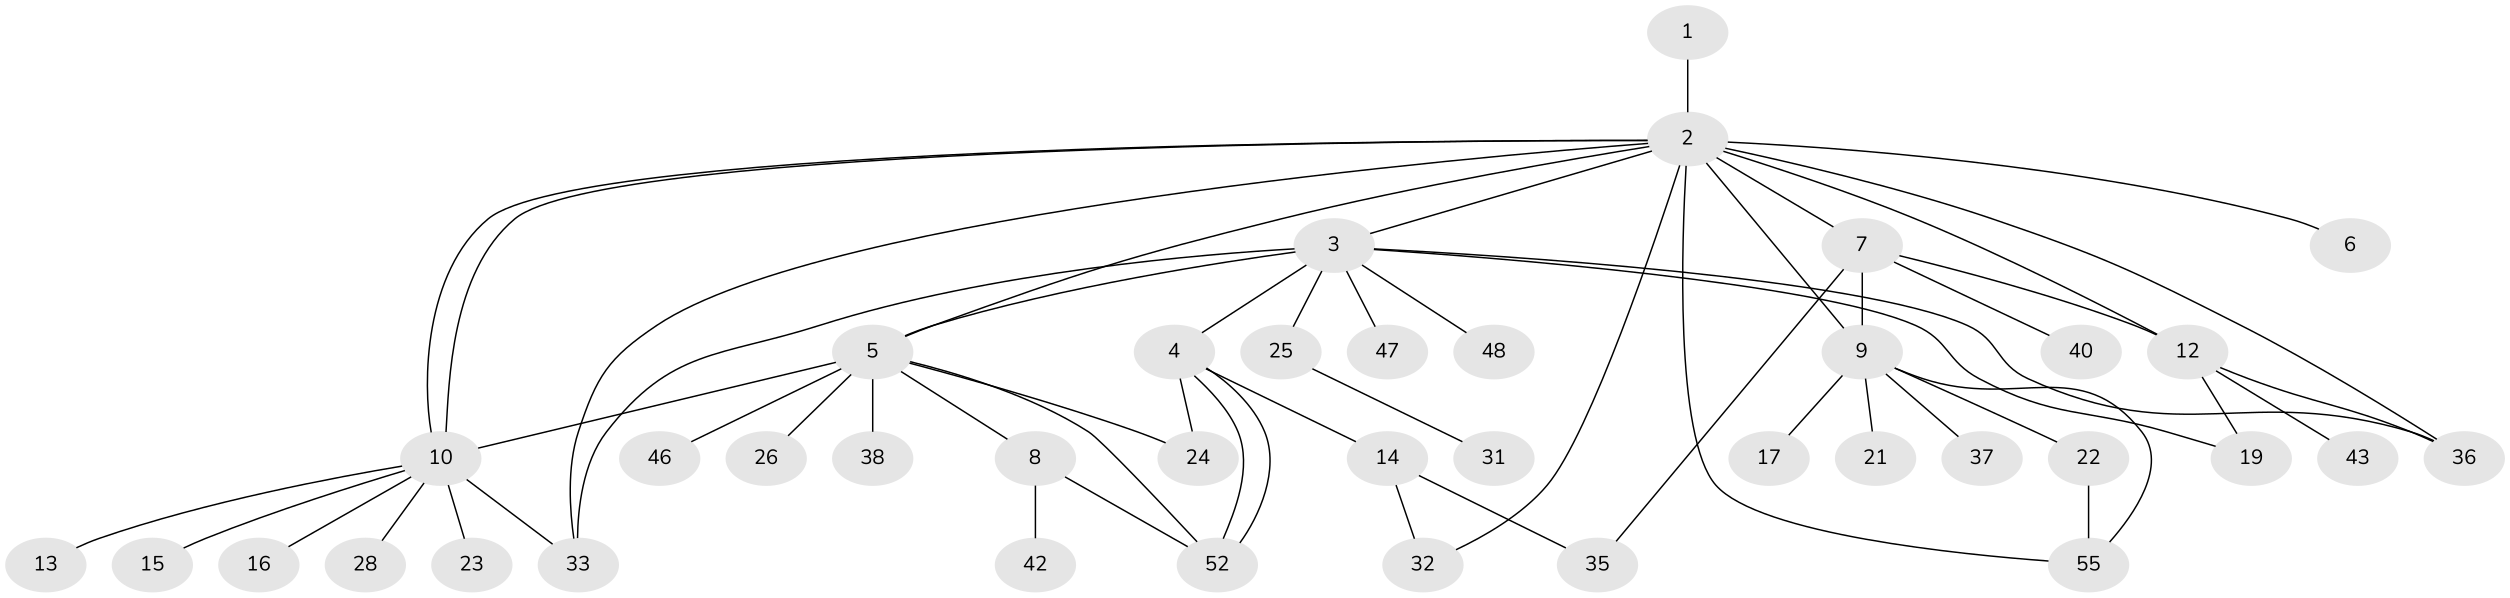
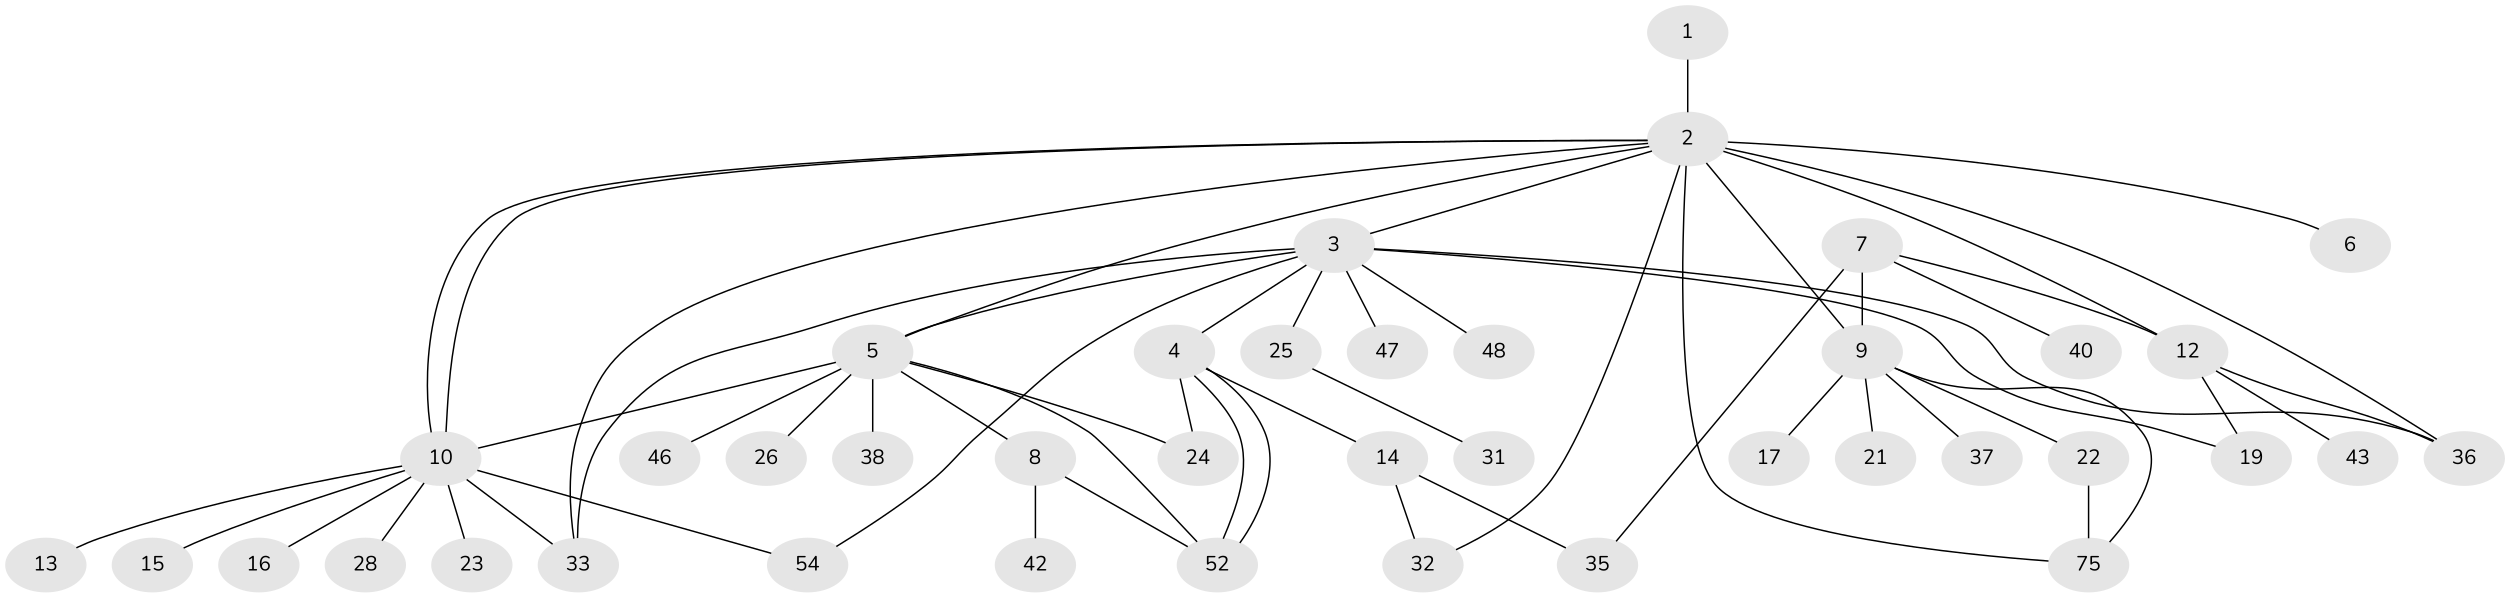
edge "2" -- "7": removed
node "54": added
node "55": label "55" -> "75"
